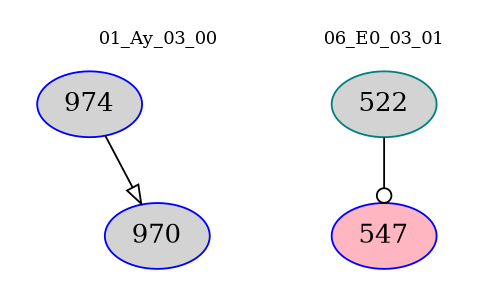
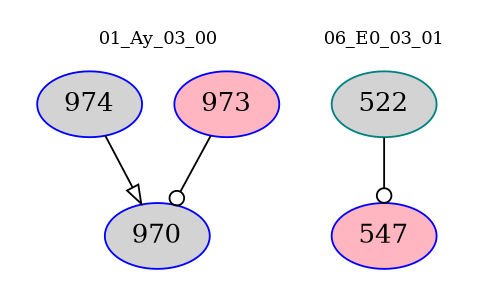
node "973": added
